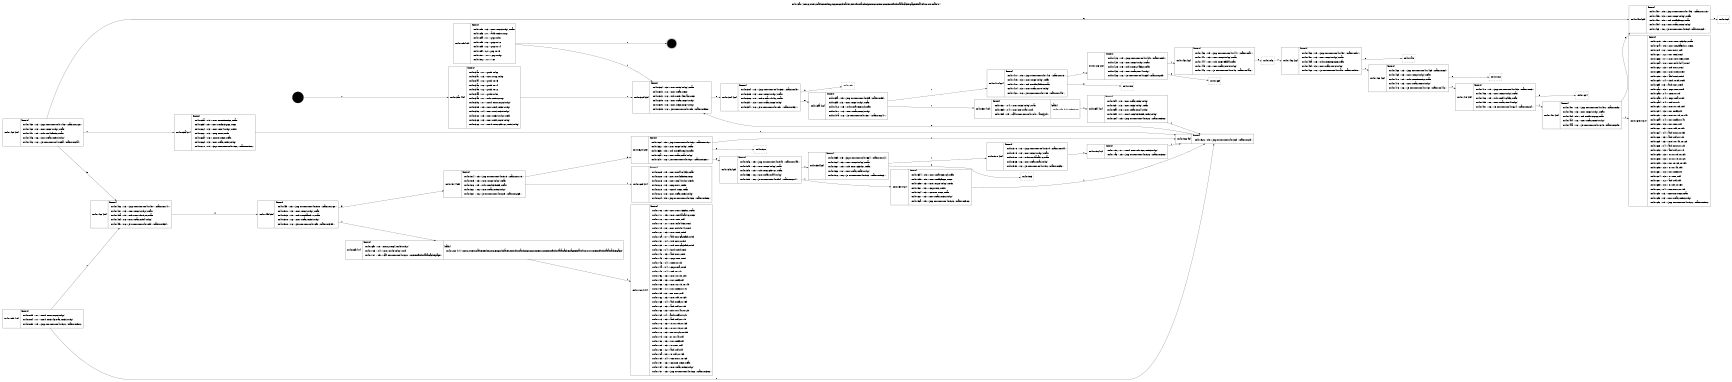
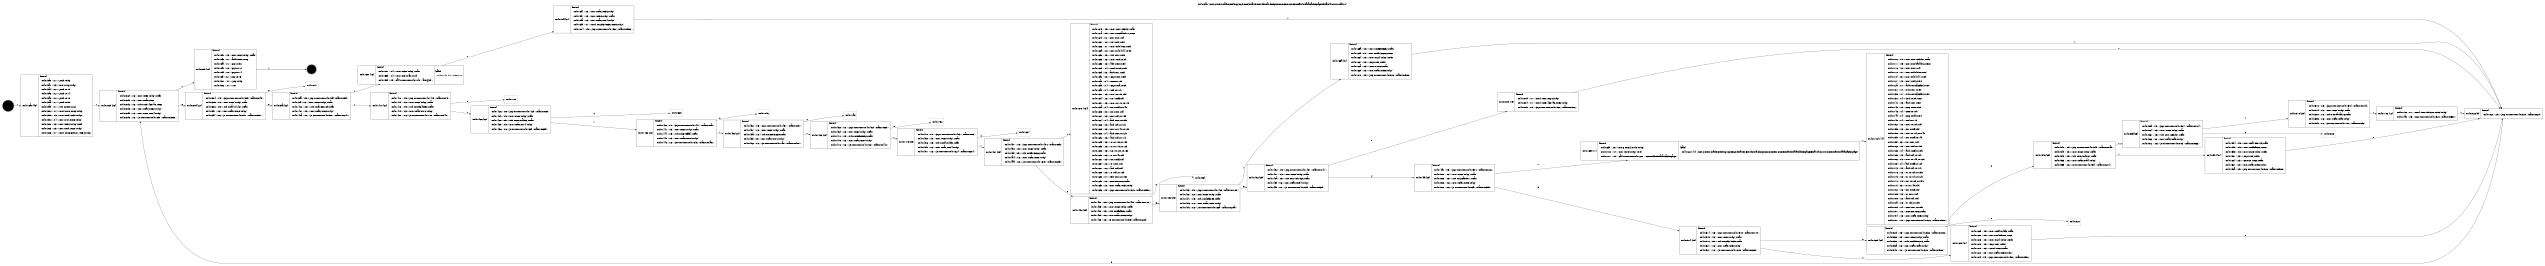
edge "0x4014c9 [25]" -> "0x4014b0 [25]": reversed
edge "0x4018f0 [19]" -> "0x4013cd [23]": reversed
edge "0x401846" -> "0x401452 [22]": now "0x40143c [22]" -> "0x401452 [22]"
edge "0x40152d [25]" -> "0x40192c [5]": now "0x401609 [27]" -> "0x40192c [5]"
edge "0x4018dd [19]" -> "0x4014e2 [25]": reversed
